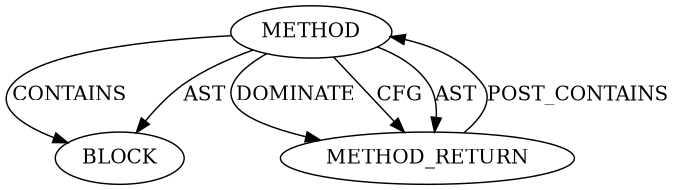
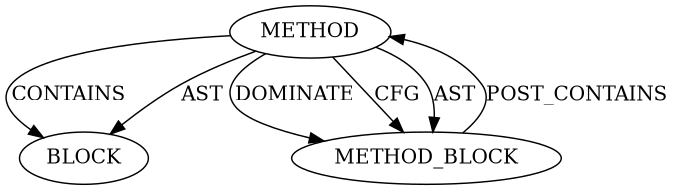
node "METHOD_RETURN": label "METHOD_RETURN" -> "METHOD_BLOCK"
